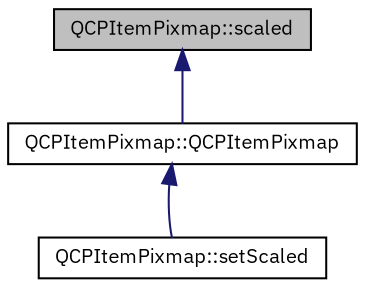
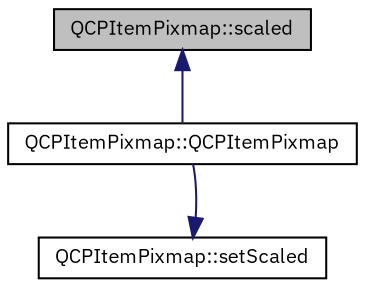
edge "QCPItemPixmap::setScaled" -> "QCPItemPixmap::QCPItemPixmap": reversed
